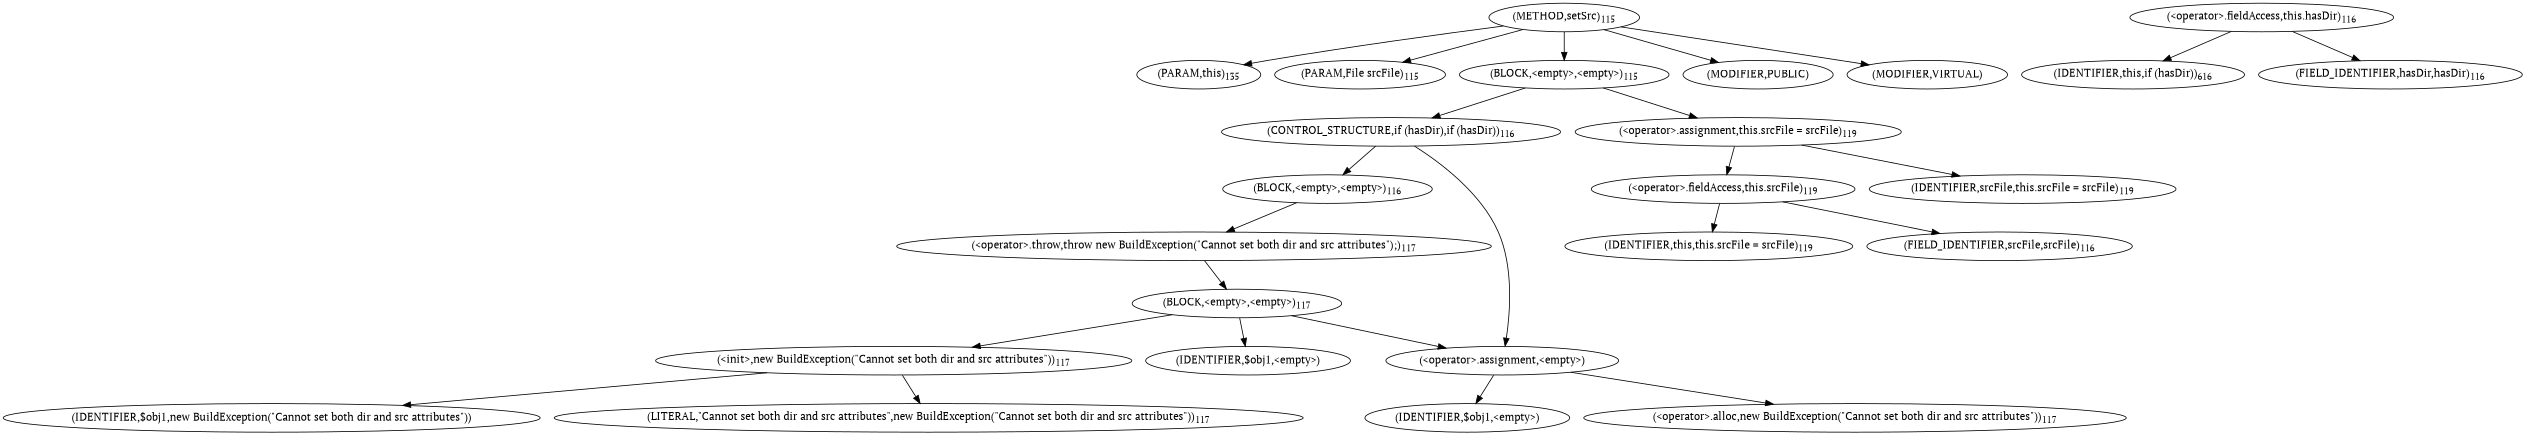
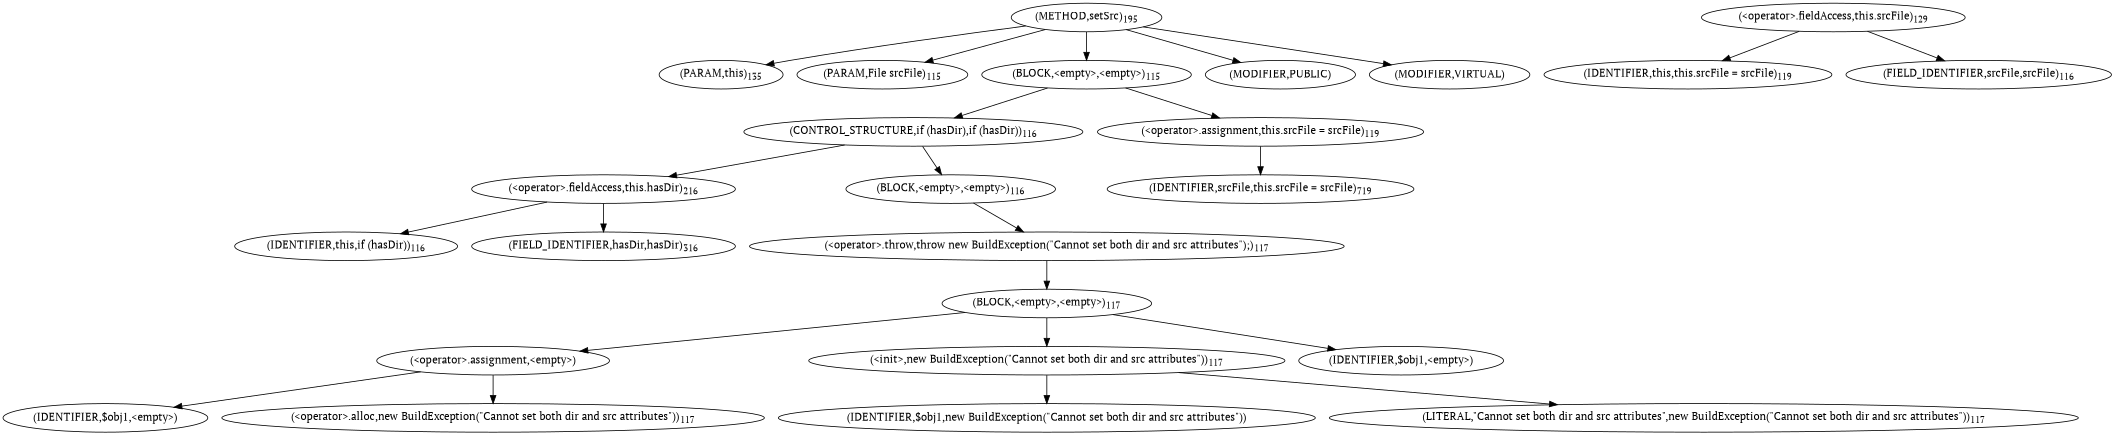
node "(METHOD,setSrc)": text "115" -> "195"
node "(<operator>.fieldAccess,this.hasDir)": text "116" -> "216"
node "(IDENTIFIER,this,if (hasDir))": text "616" -> "116"
node "(FIELD_IDENTIFIER,hasDir,hasDir)": text "116" -> "316"
edge "(<operator>.assignment,this.srcFile = srcFile)" -> "(<operator>.fieldAccess,this.srcFile)": removed
node "(<operator>.fieldAccess,this.srcFile)": text "119" -> "129"
node "(IDENTIFIER,srcFile,this.srcFile = srcFile)": text "119" -> "719"
edge "(CONTROL_STRUCTURE,if (hasDir),if (hasDir))" -> "(<operator>.assignment,<empty>)": now "(CONTROL_STRUCTURE,if (hasDir),if (hasDir))" -> "(<operator>.fieldAccess,this.hasDir)"
